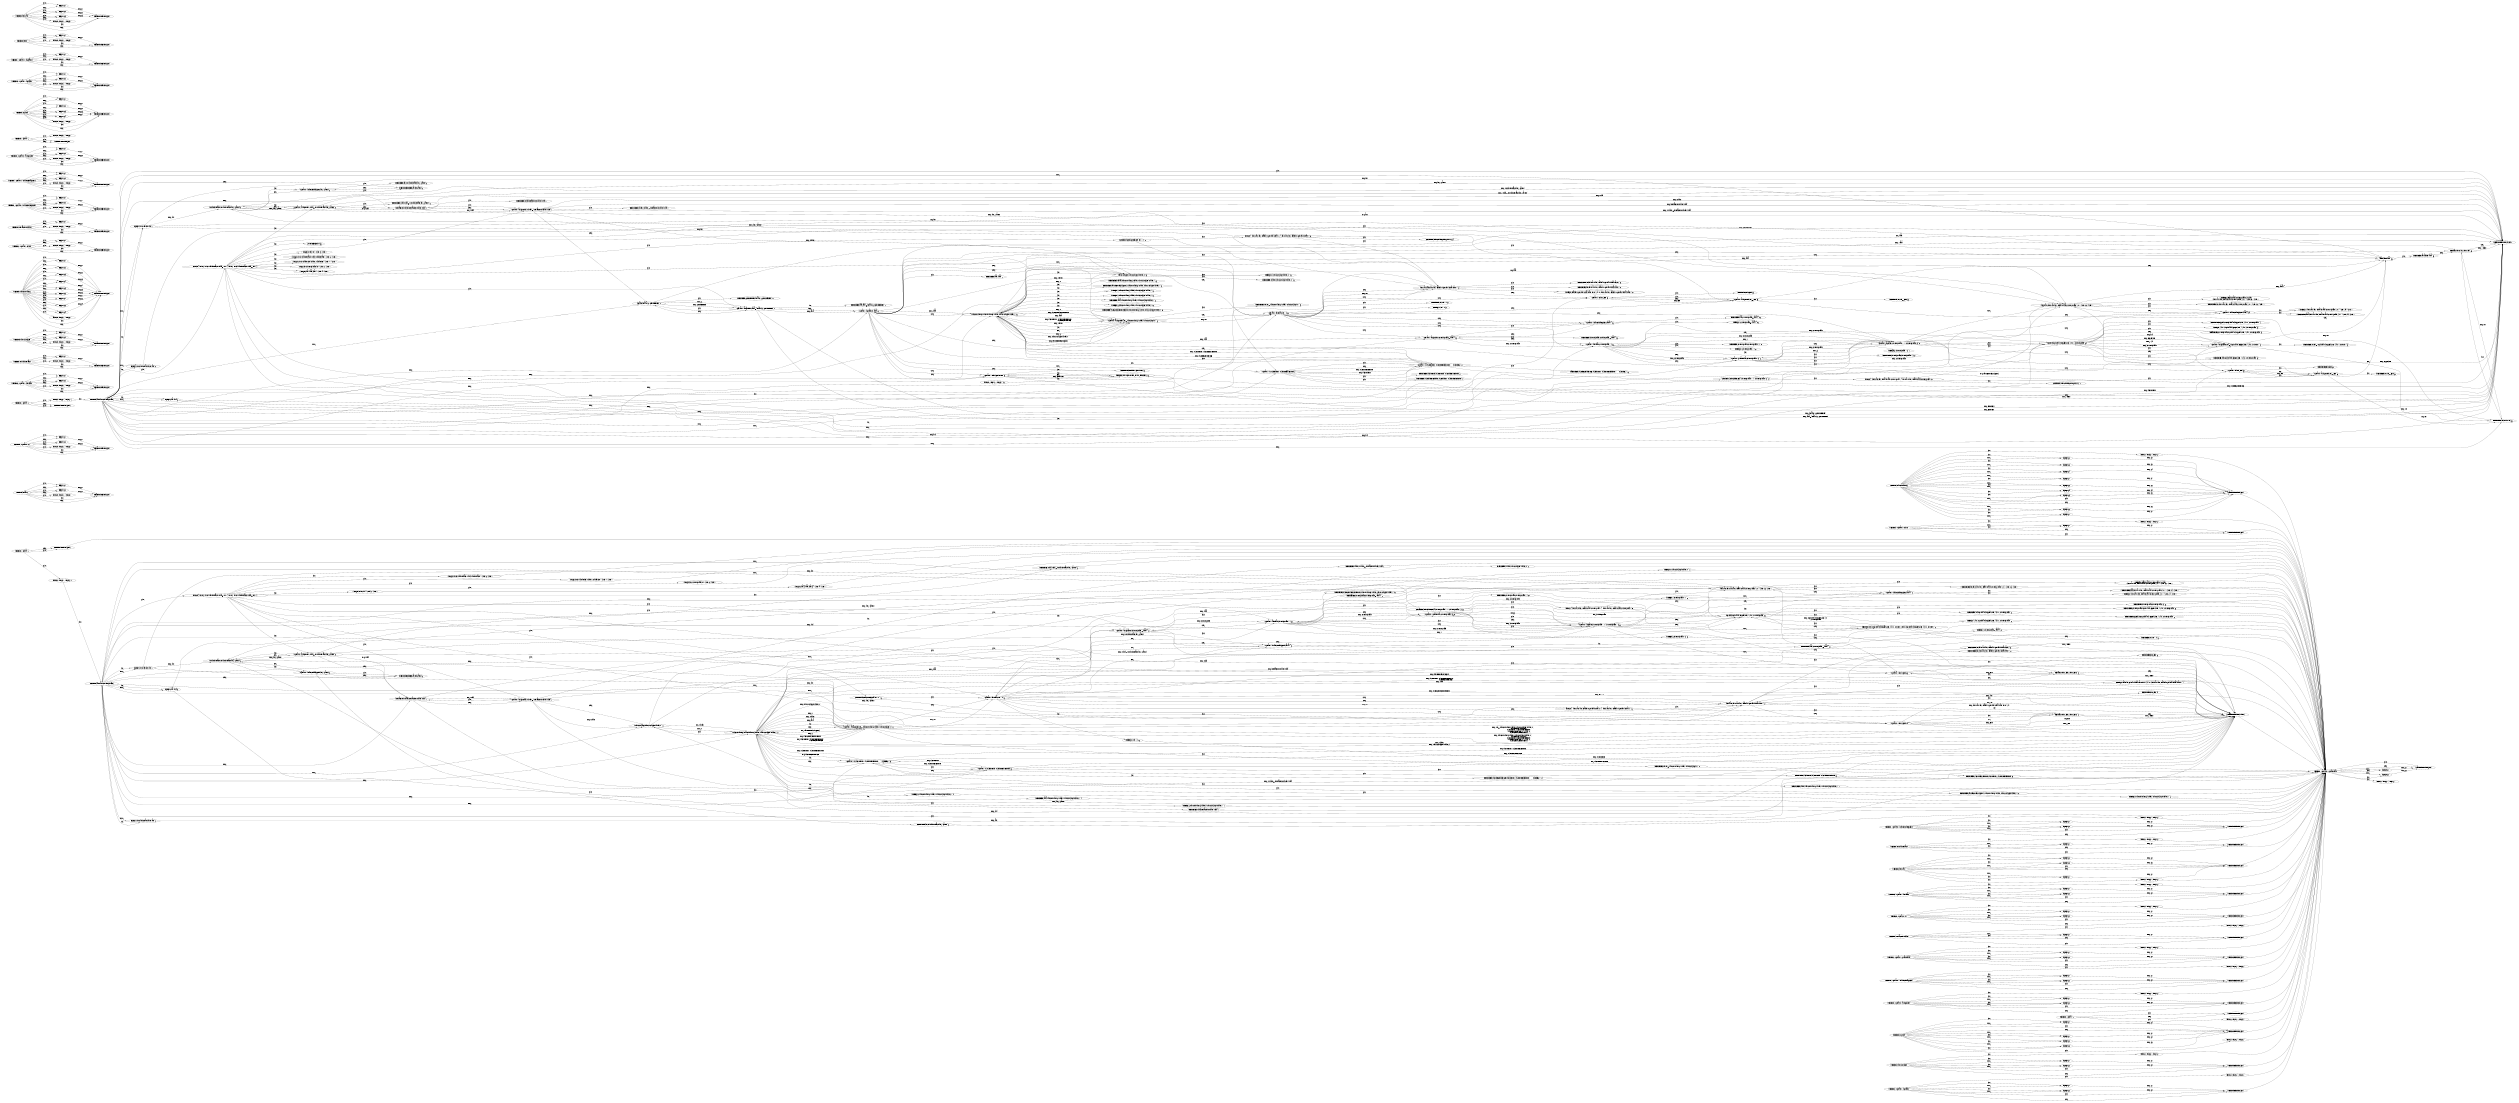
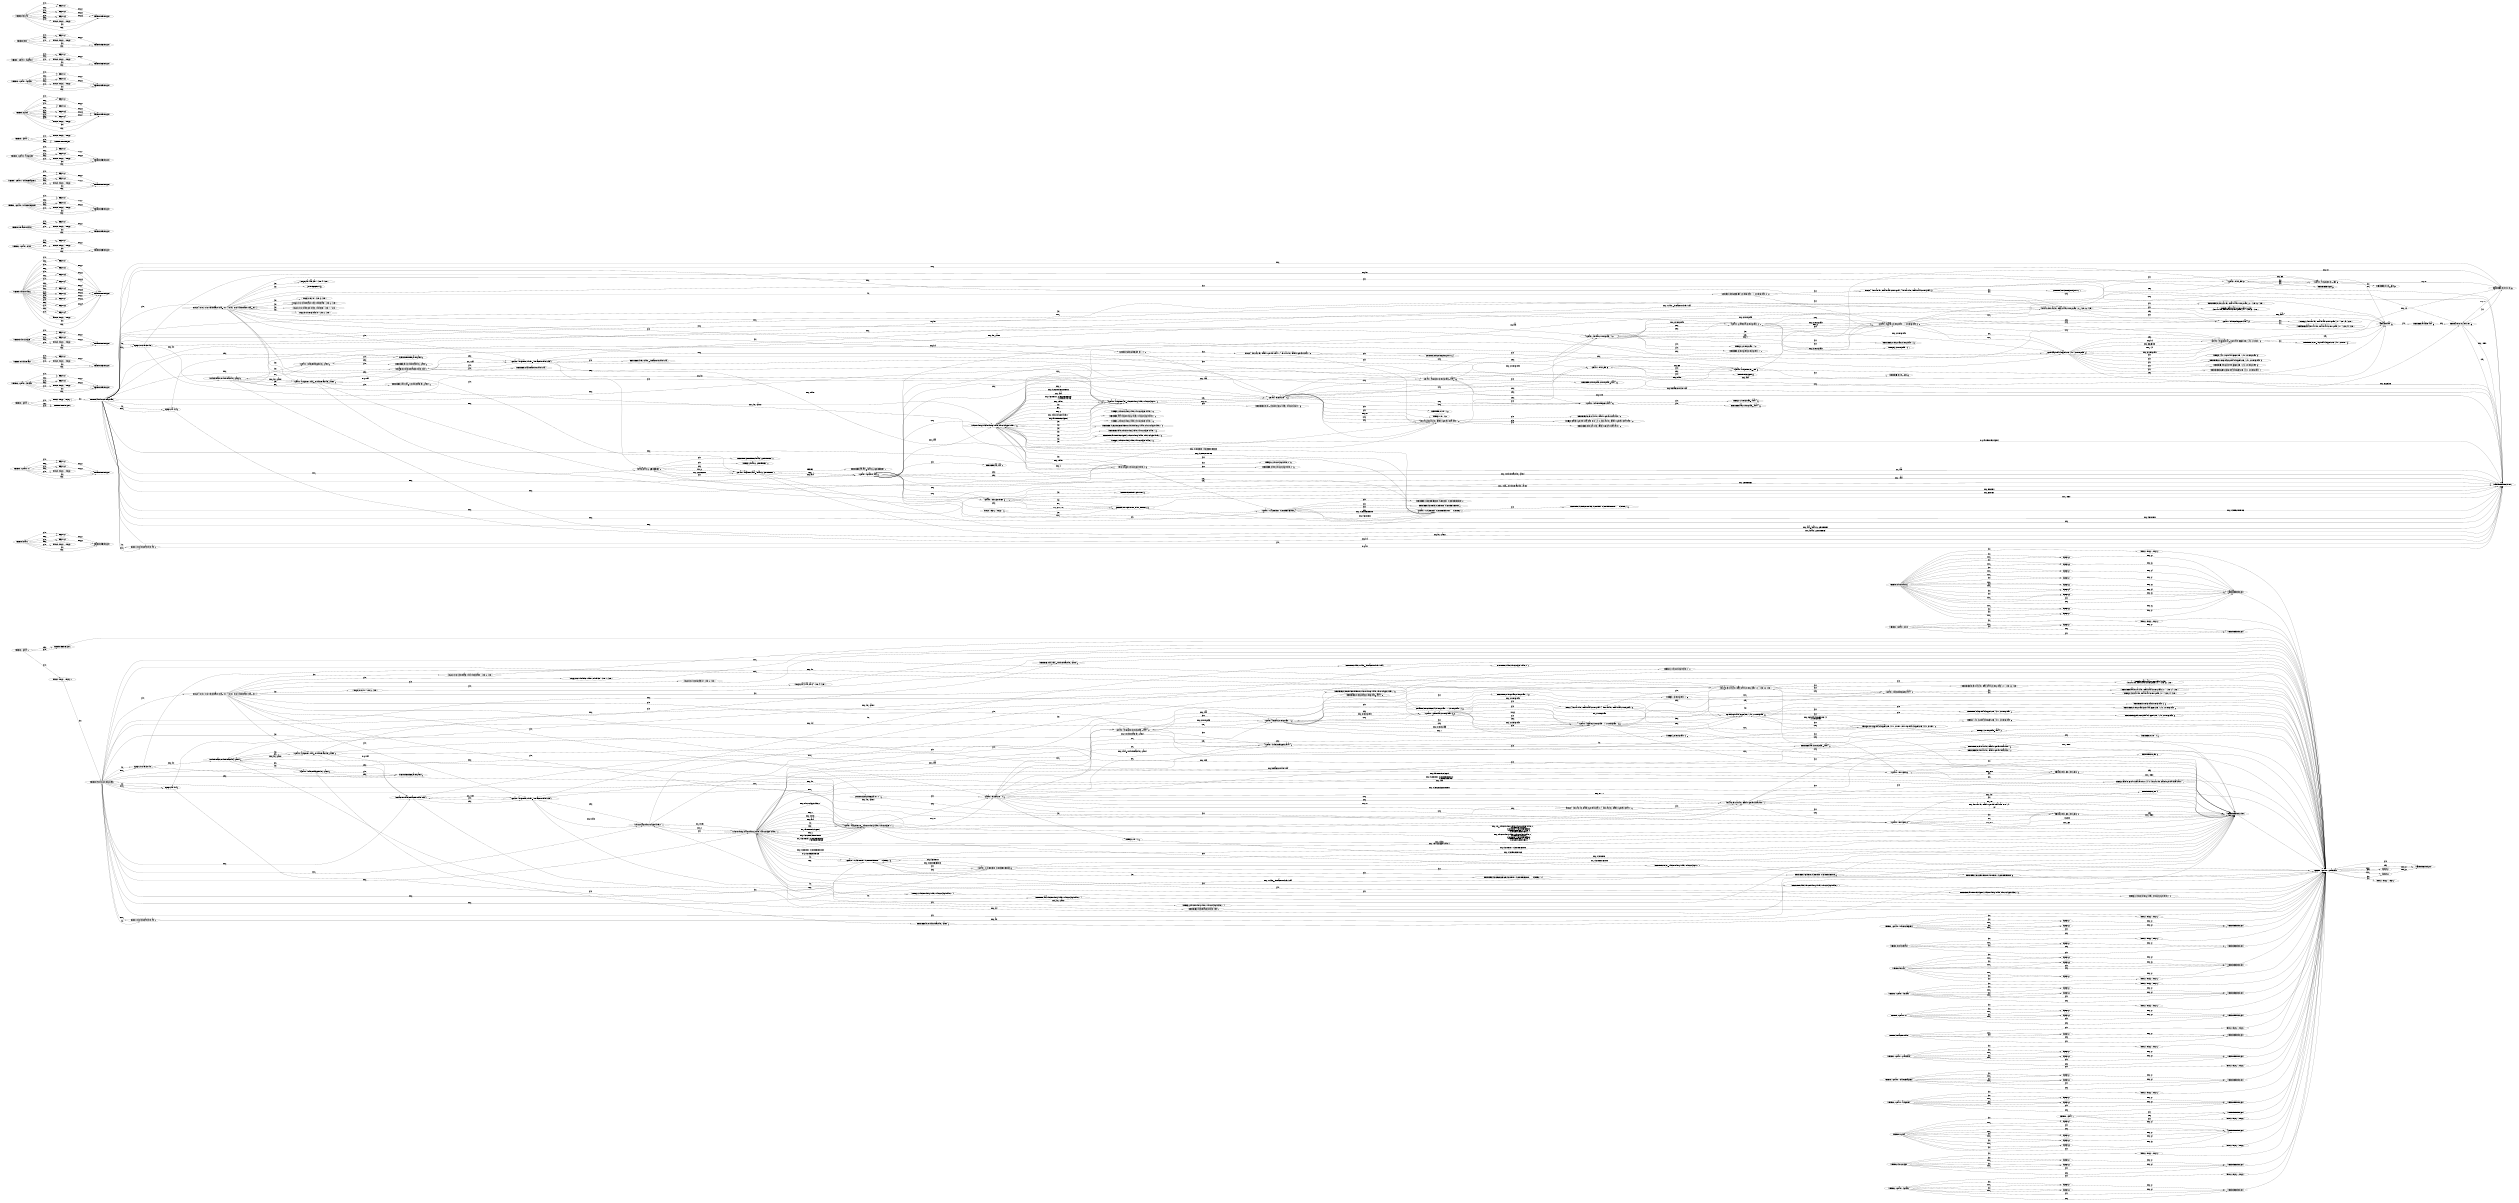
edge "(<operator>.assignment,data = kmalloc(8, GFP_KERNEL))" -> "(IDENTIFIER,data,data = kmalloc(8, GFP_KERNEL))": label "AST: " -> "KERNEL: "
node "(LITERAL,8,kmalloc(8, GFP_KERNEL))": added
